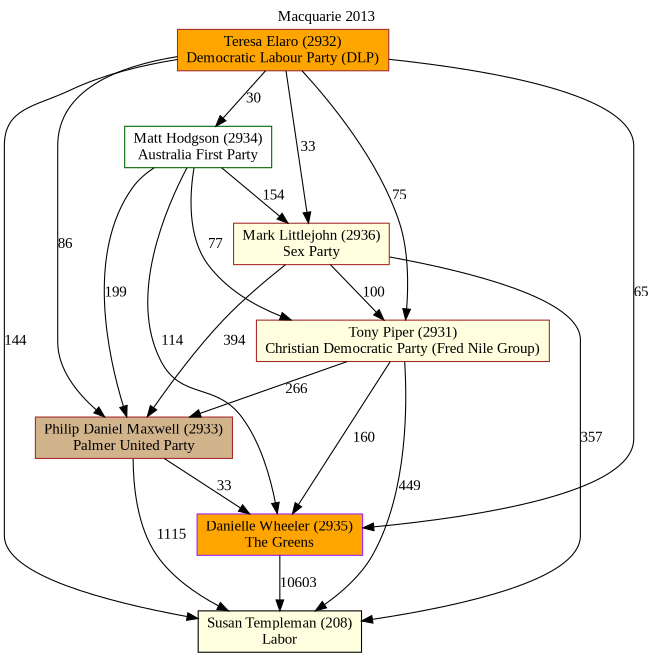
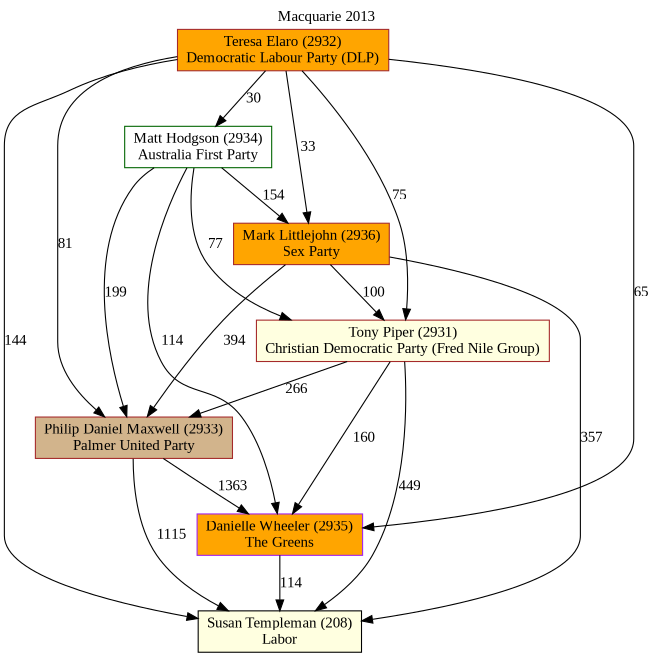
edge "Teresa Elaro (2932) Democratic Labour Party (DLP)" -> "Philip Daniel Maxwell (2933) Palmer United Party": label "86" -> "81"
node "Mark Littlejohn (2936) Sex Party": fillcolor lightyellow -> orange
edge "Philip Daniel Maxwell (2933) Palmer United Party" -> "Danielle Wheeler (2935) The Greens": label "33" -> "1363"
edge "Danielle Wheeler (2935) The Greens" -> "Susan Templeman (208) Labor": label "10603" -> "114"
